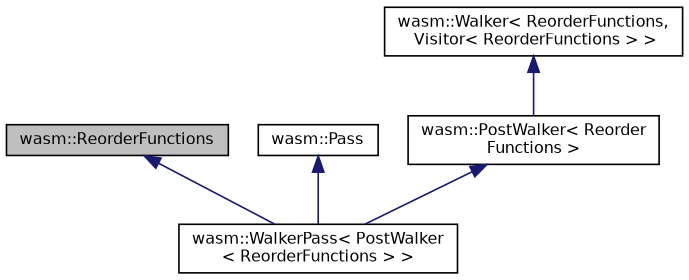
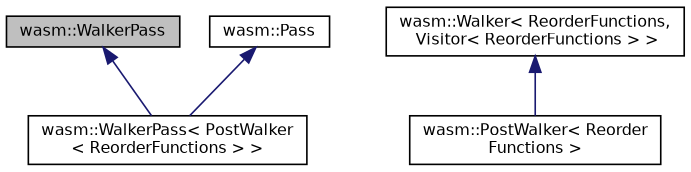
node "wasm::ReorderFunctions": label "wasm::ReorderFunctions" -> "wasm::WalkerPass"
edge "wasm::WalkerPass< PostWalker < ReorderFunctions > >" -> "wasm::PostWalker< Reorder Functions >": removed
